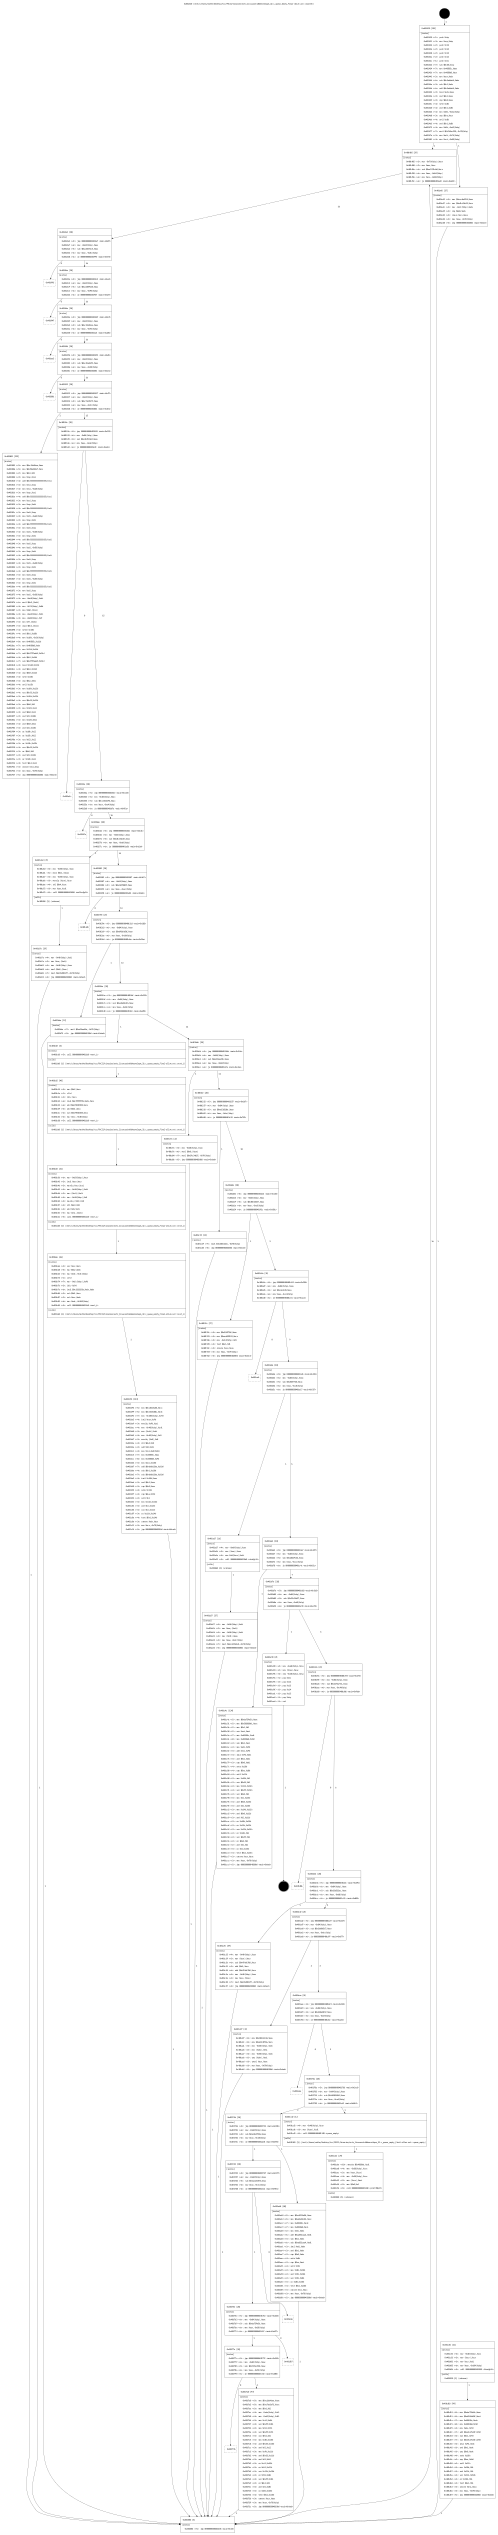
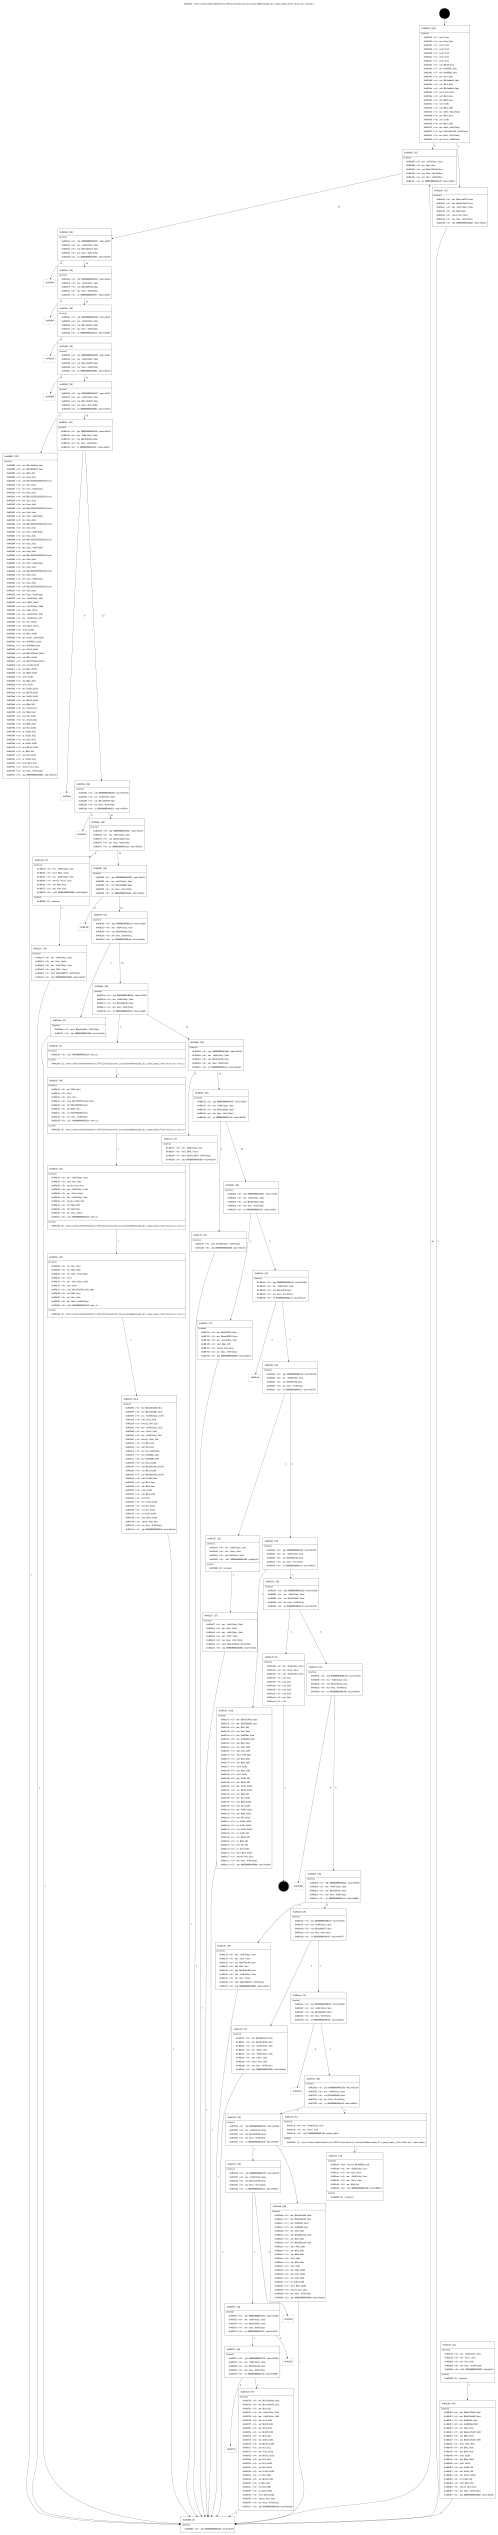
edge "0x4014da [28]" -> "0x4014f6 [28]": removed, label "16"
